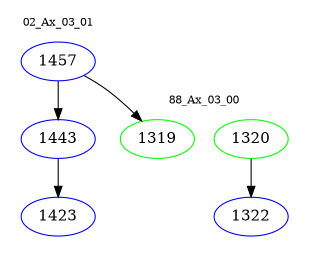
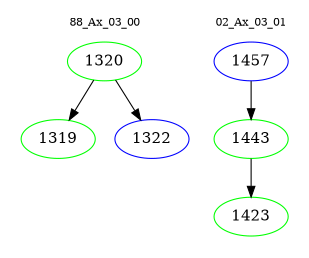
edge "1457" -> "1319": now "1320" -> "1319"
node "1443": color blue -> green
node "1423": color blue -> green
